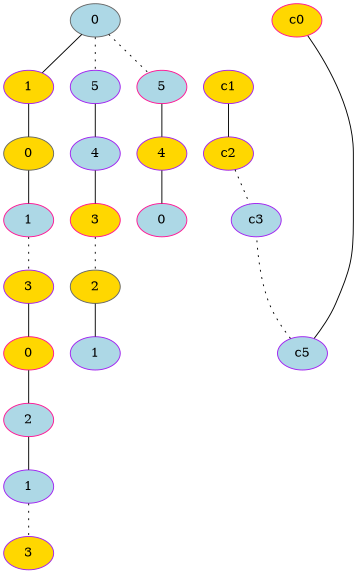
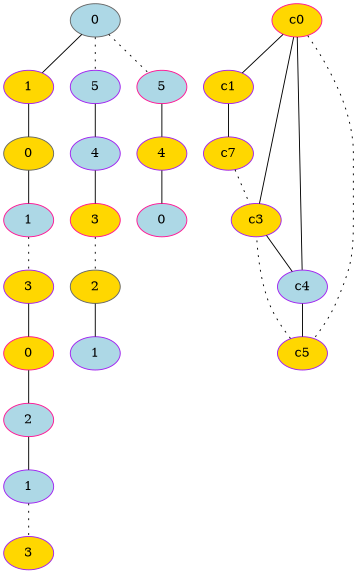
edge "c0" -- "c1": added
edge "c0" -- "c3": added
node "c2": label "c2" -> "c7"
edge "c0" -- "c5": style solid -> dotted
node "c3": fillcolor lightblue -> gold
node "c4": added
node "c5": fillcolor lightblue -> gold
